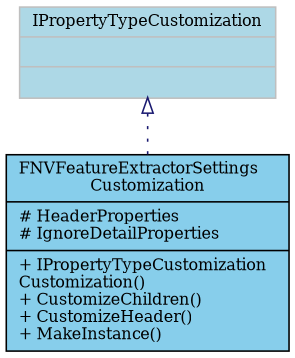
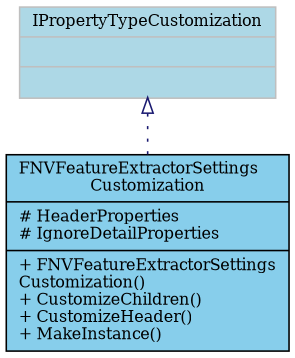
node "FNVFeatureExtractorSettings": text "+ IPropertyTypeCustomization" -> "+ FNVFeatureExtractorSettings"
